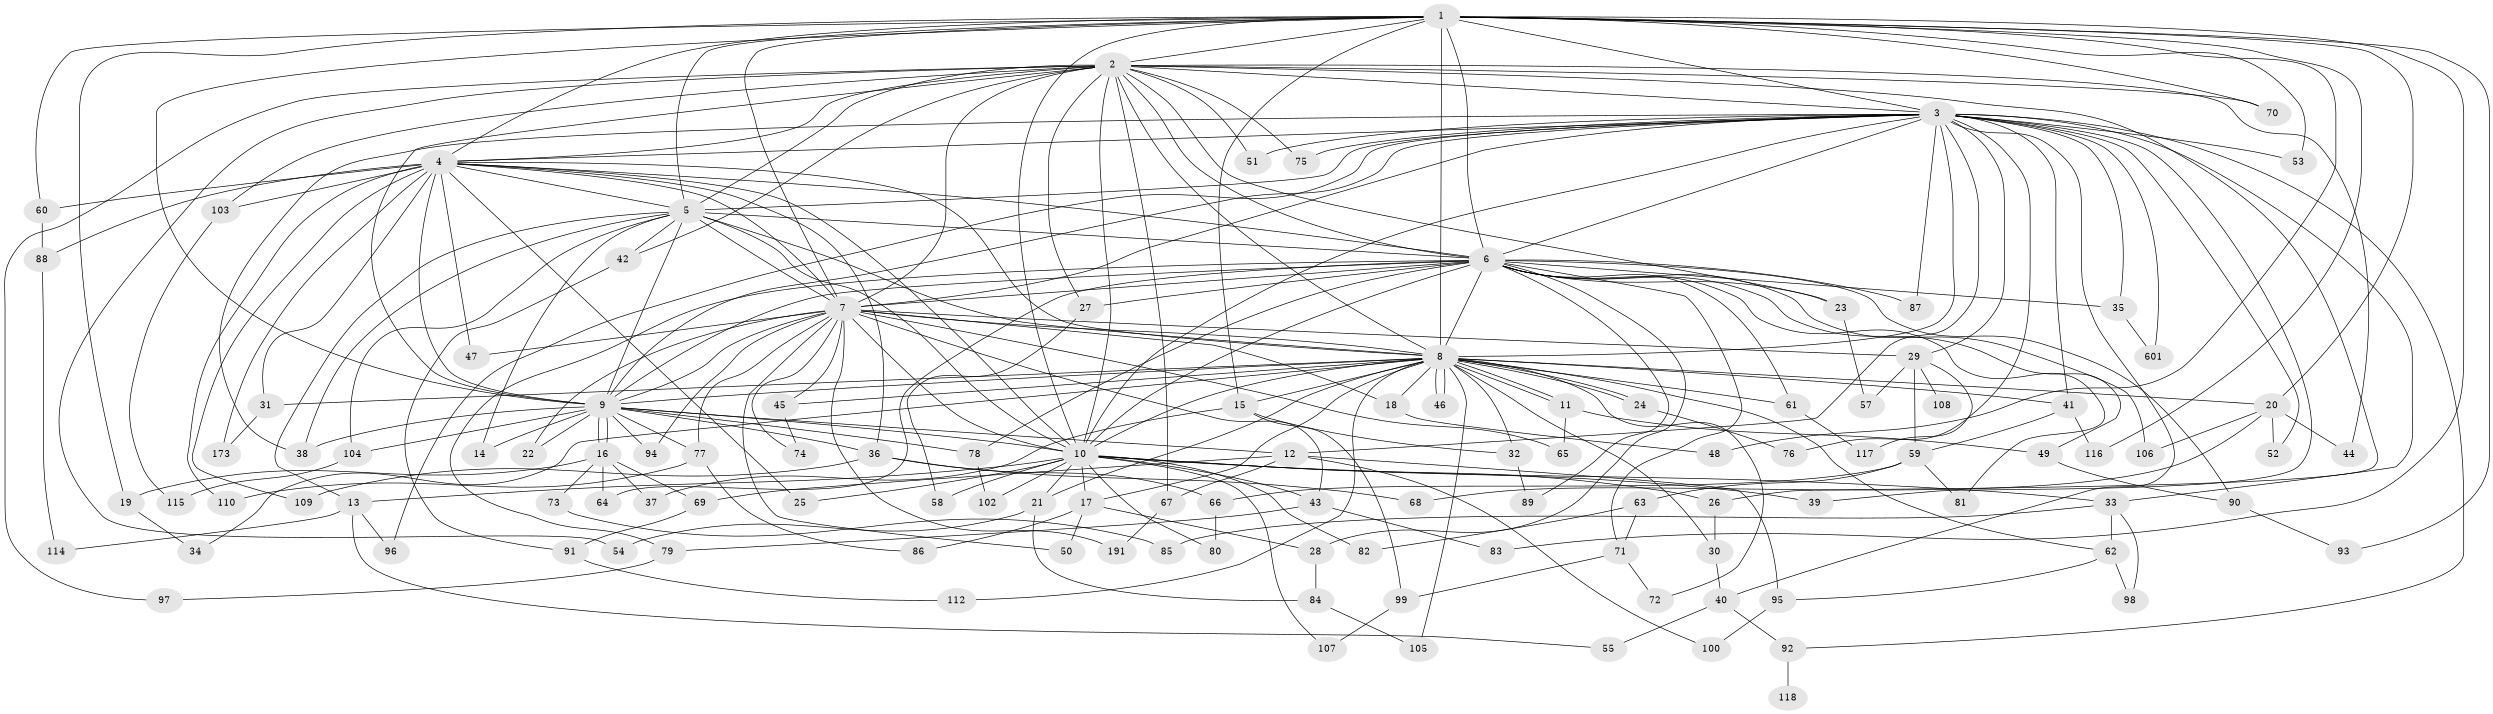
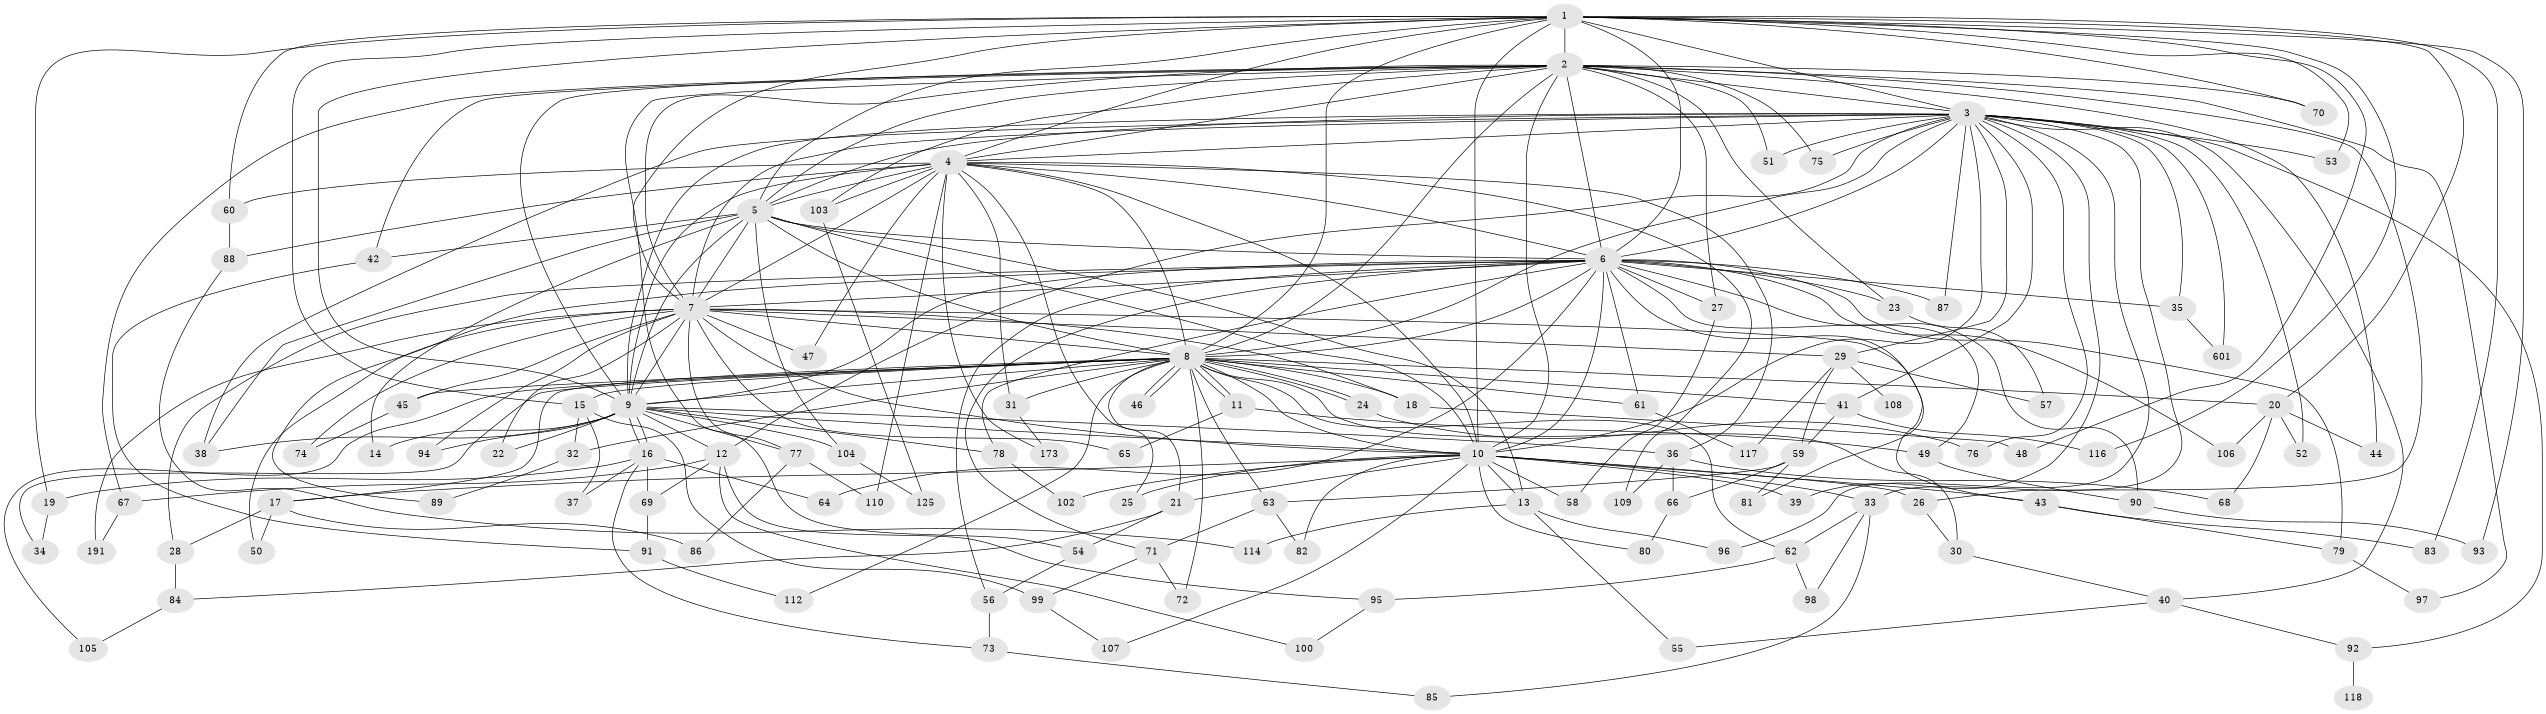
edge "8" -- "63": added
node "115": label "115" -> "125"
node "56": added
